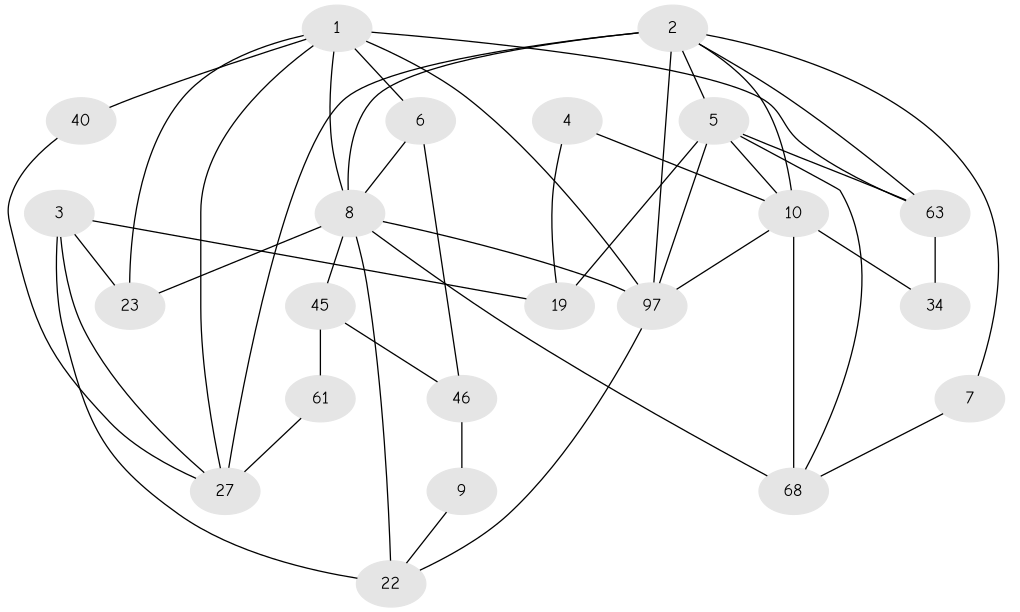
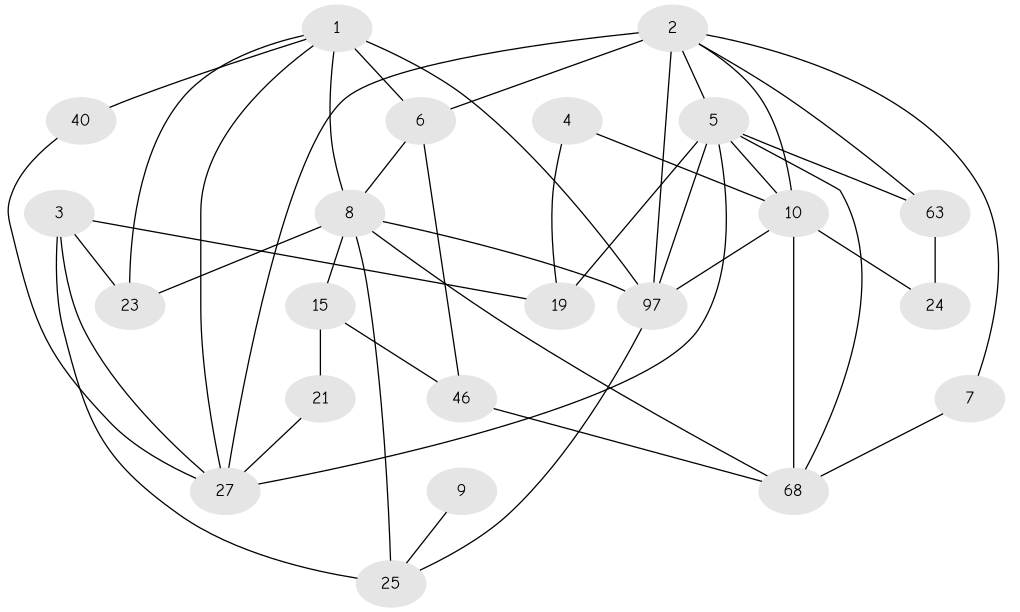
edge "1" -- "63": removed
edge "2" -- "8": now "2" -- "6"
node "45": label "45" -> "15"
node "34": label "34" -> "24"
node "61": label "61" -> "21"
edge "5" -- "27": added
edge "46" -- "9": now "46" -- "68"
node "22": label "22" -> "25"
